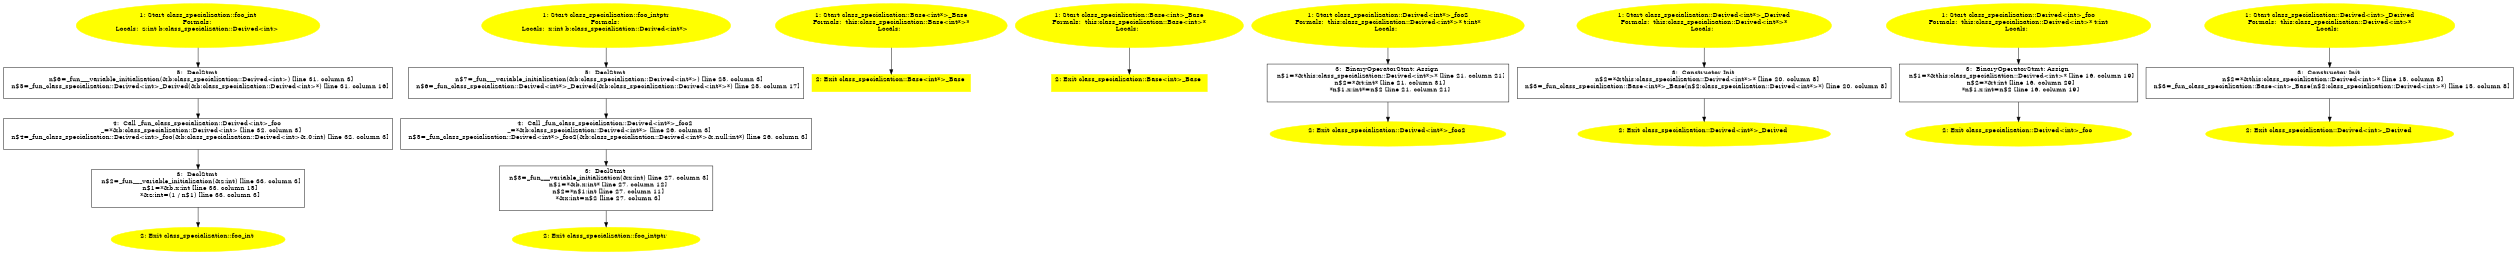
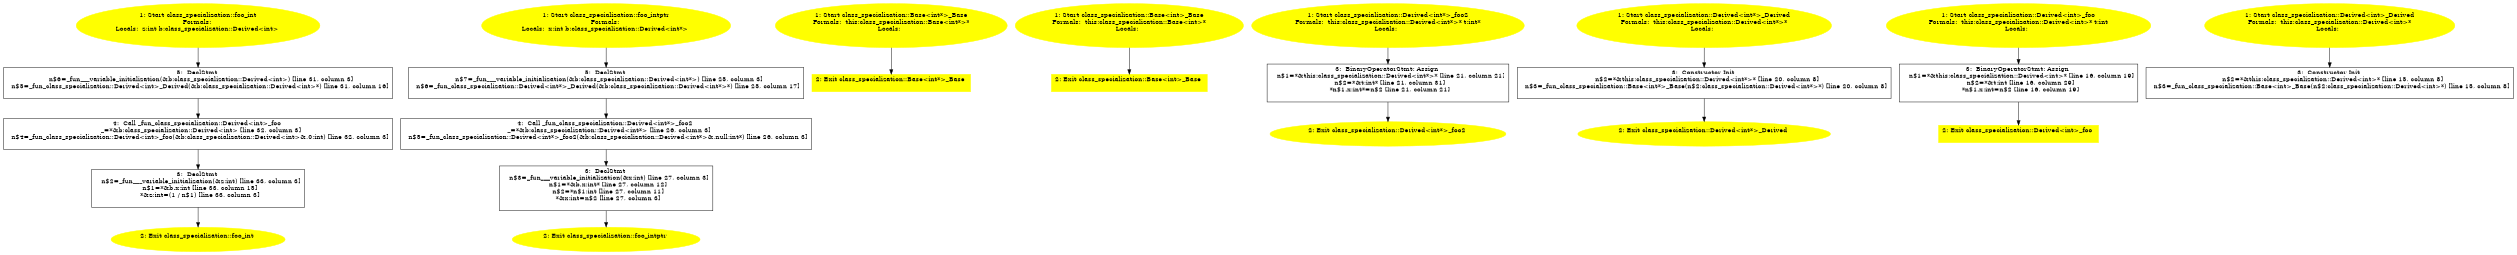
node "2: Exit class_specialization::Derived<int>_foo": shape ellipse -> box
node "2: Exit class_specialization::Derived<int>_Derived": removed
